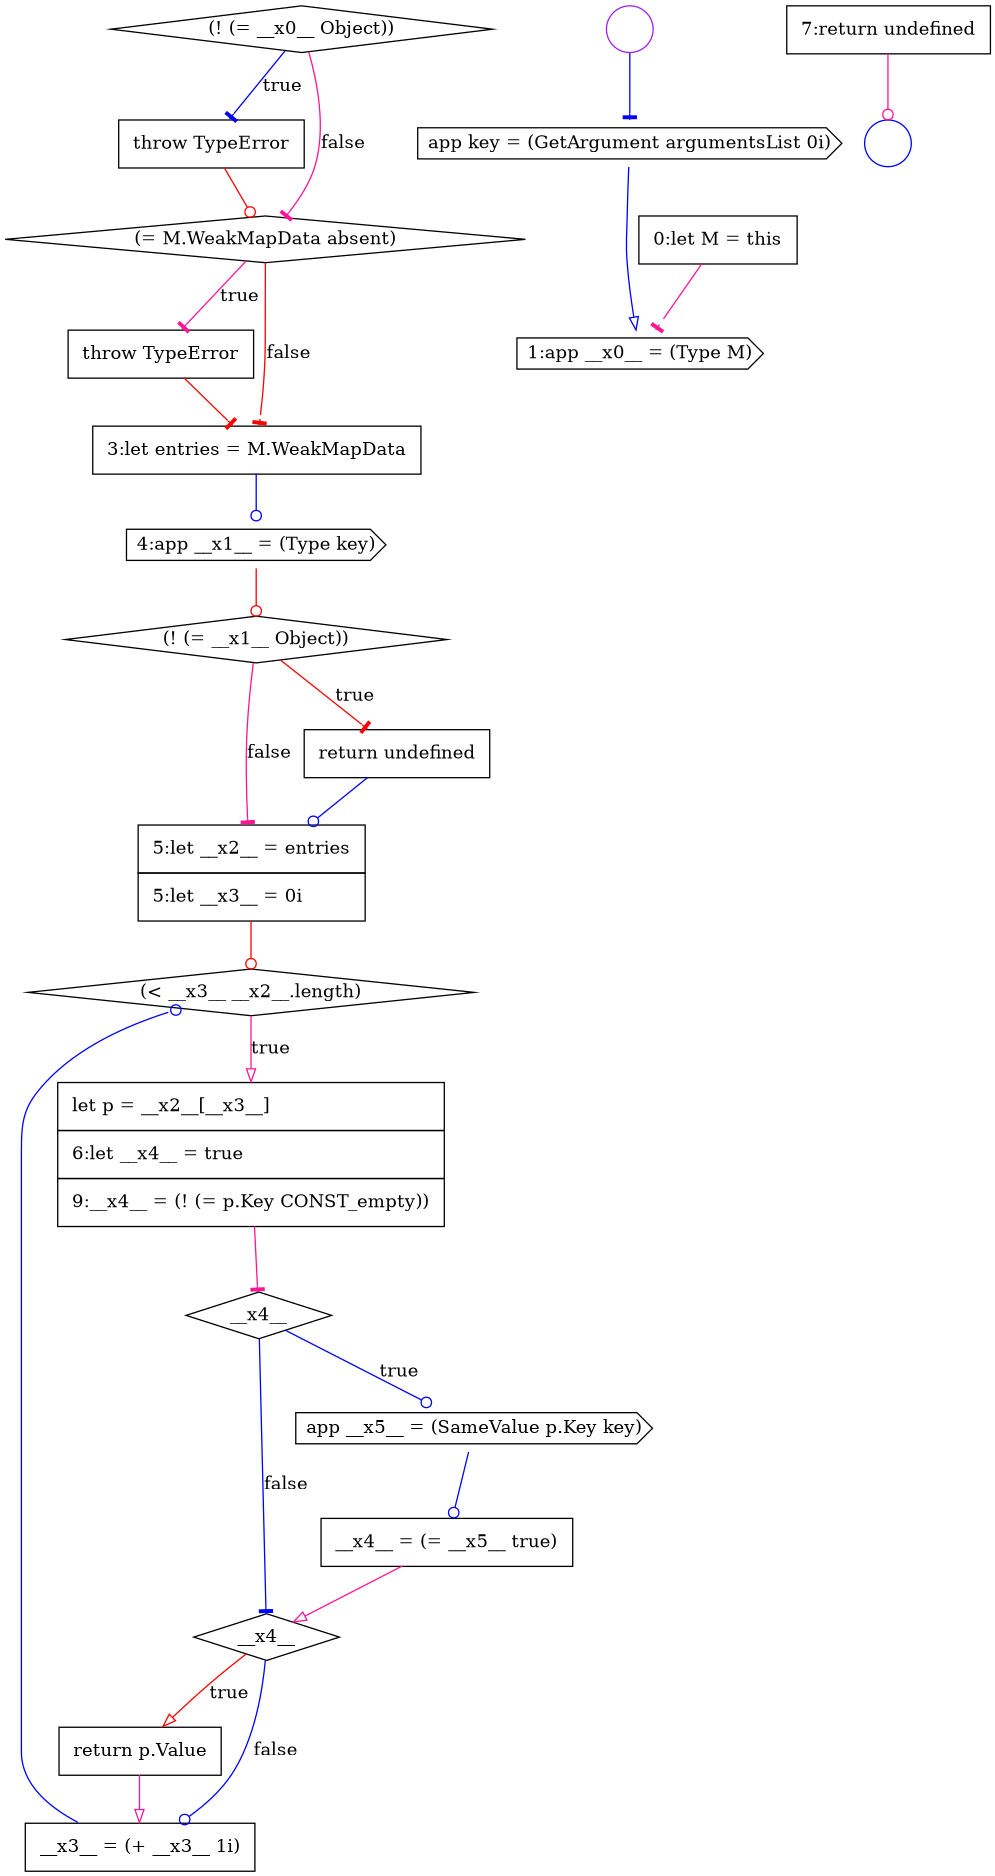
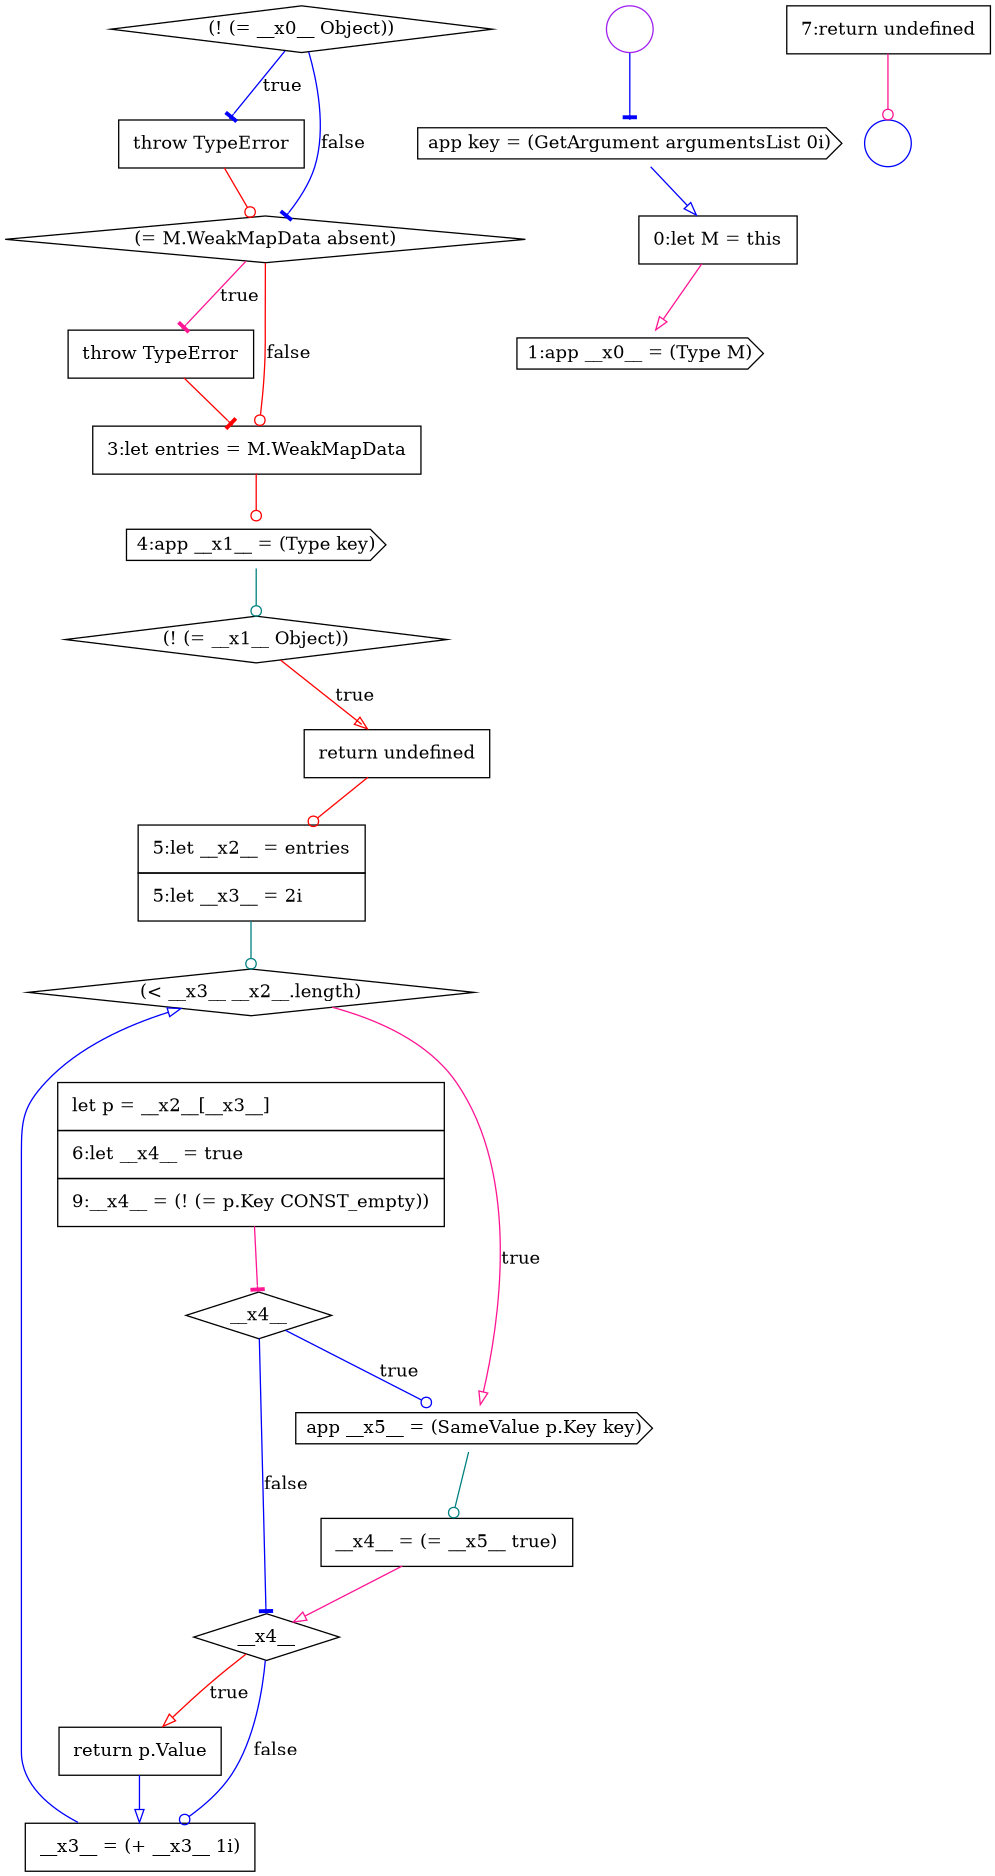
edge "(! (= __x0__ Object))" -> "(= M.WeakMapData absent)": color deeppink -> blue
edge "app key = (GetArgument argumentsList 0i)" -> "1:app __x0__ = (Type M)": now "app key = (GetArgument argumentsList 0i)" -> "0:let M = this"
edge "0:let M = this" -> "1:app __x0__ = (Type M)": arrowhead tee -> onormal
edge "(= M.WeakMapData absent)" -> "3:let entries = M.WeakMapData": arrowhead tee -> odot
edge "3:let entries = M.WeakMapData" -> "4:app __x1__ = (Type key)": color blue -> red
edge "4:app __x1__ = (Type key)" -> "(! (= __x1__ Object))": color red -> teal
edge "(! (= __x1__ Object))" -> "return undefined": arrowhead tee -> onormal
edge "(! (= __x1__ Object))" -> "5:let __x2__ = entries": removed, label "false"
edge "return undefined" -> "5:let __x2__ = entries": color blue -> red
node "5:let __x2__ = entries": text "5:let __x3__ = 0i" -> "5:let __x3__ = 2i"
edge "5:let __x2__ = entries" -> "(< __x3__ __x2__.length)": color red -> teal
edge "(< __x3__ __x2__.length)" -> "let p = __x2__[__x3__]": now "(< __x3__ __x2__.length)" -> "app __x5__ = (SameValue p.Key key)"
edge "__x3__ = (+ __x3__ 1i)" -> "(< __x3__ __x2__.length)": arrowhead odot -> onormal
edge "app __x5__ = (SameValue p.Key key)" -> "__x4__ = (= __x5__ true)": color blue -> teal
edge "return p.Value" -> "__x3__ = (+ __x3__ 1i)": color deeppink -> blue
